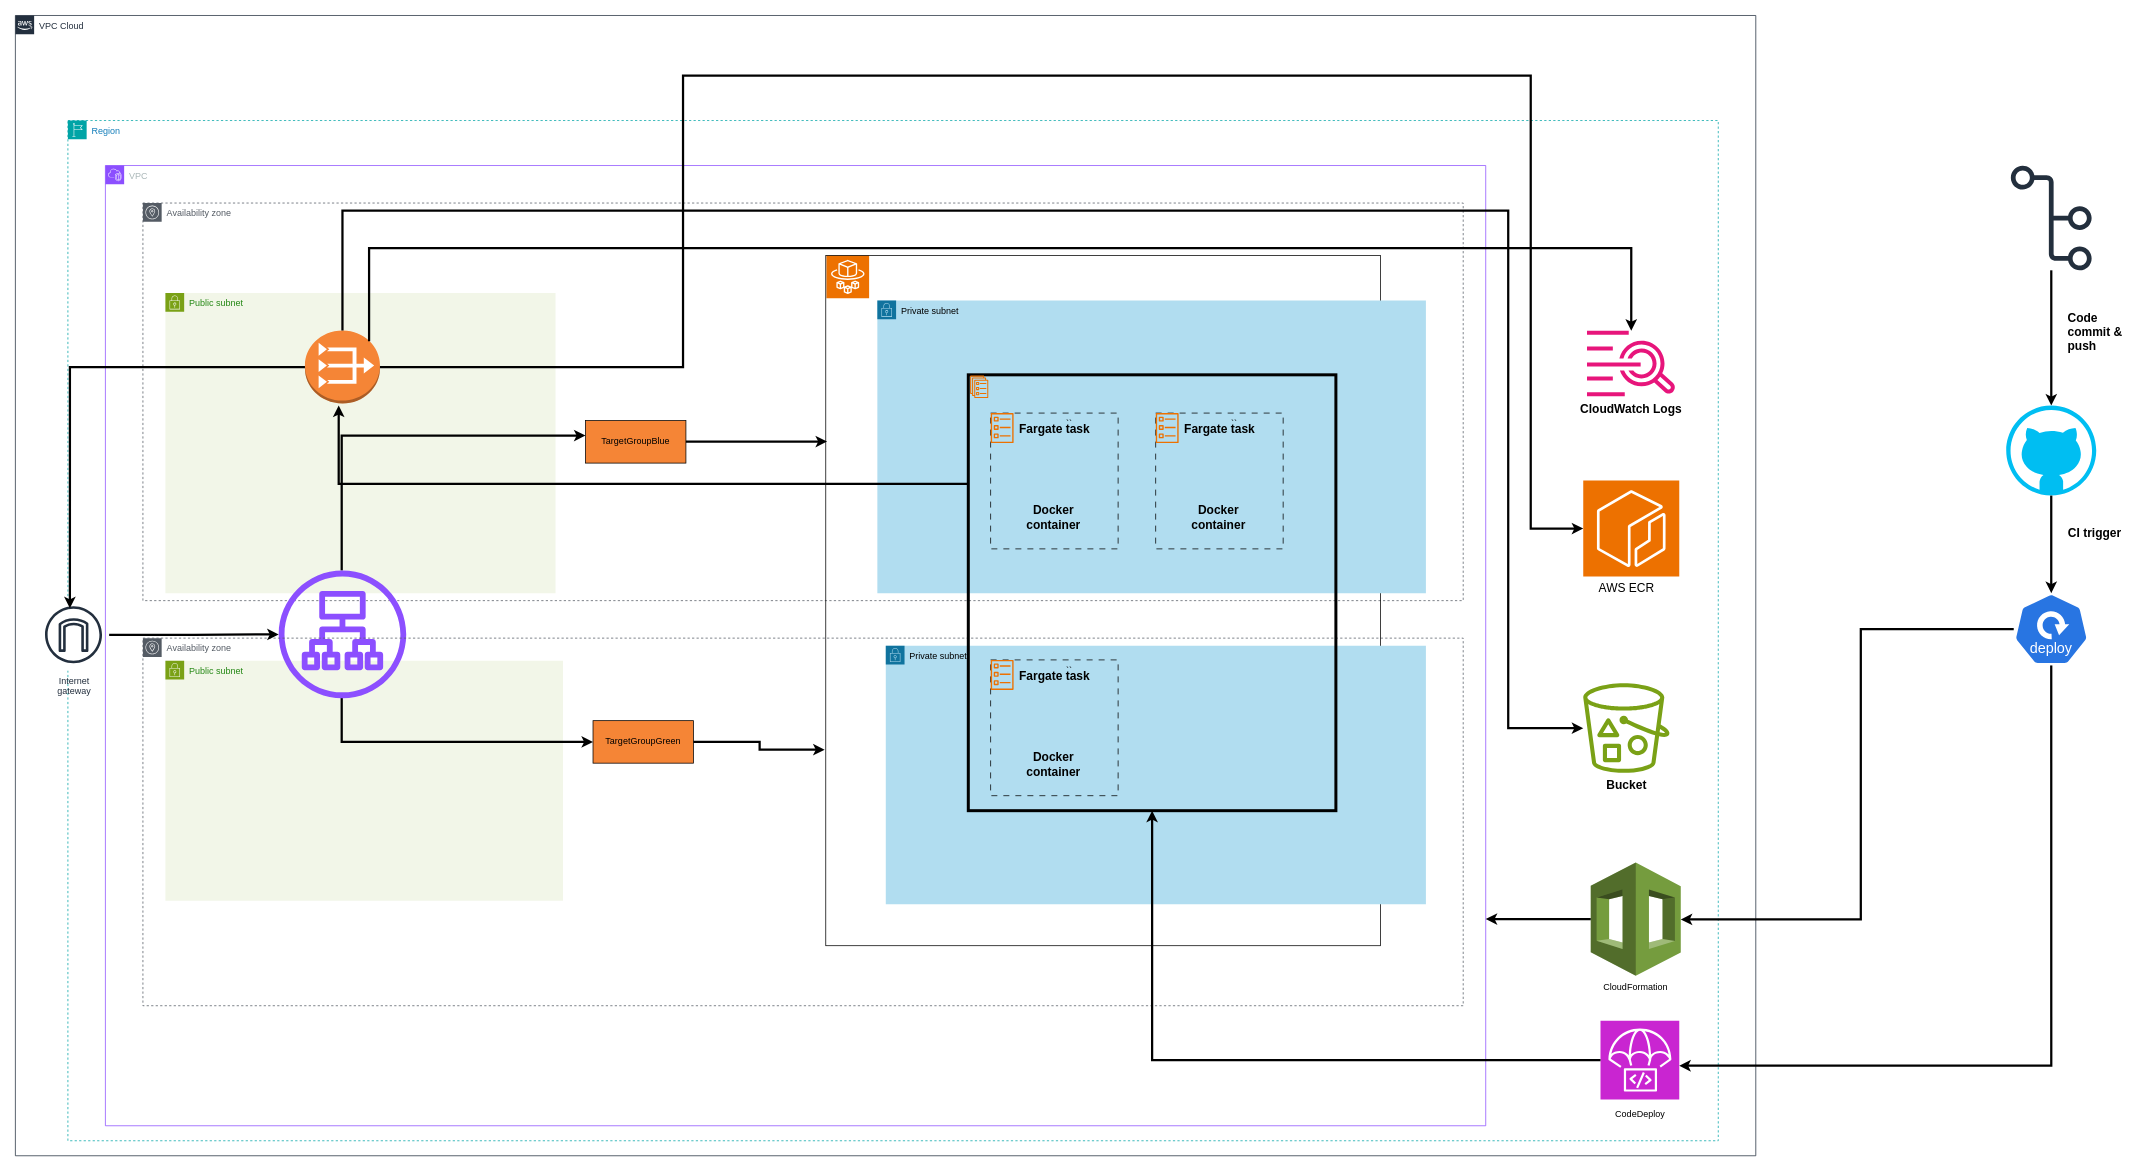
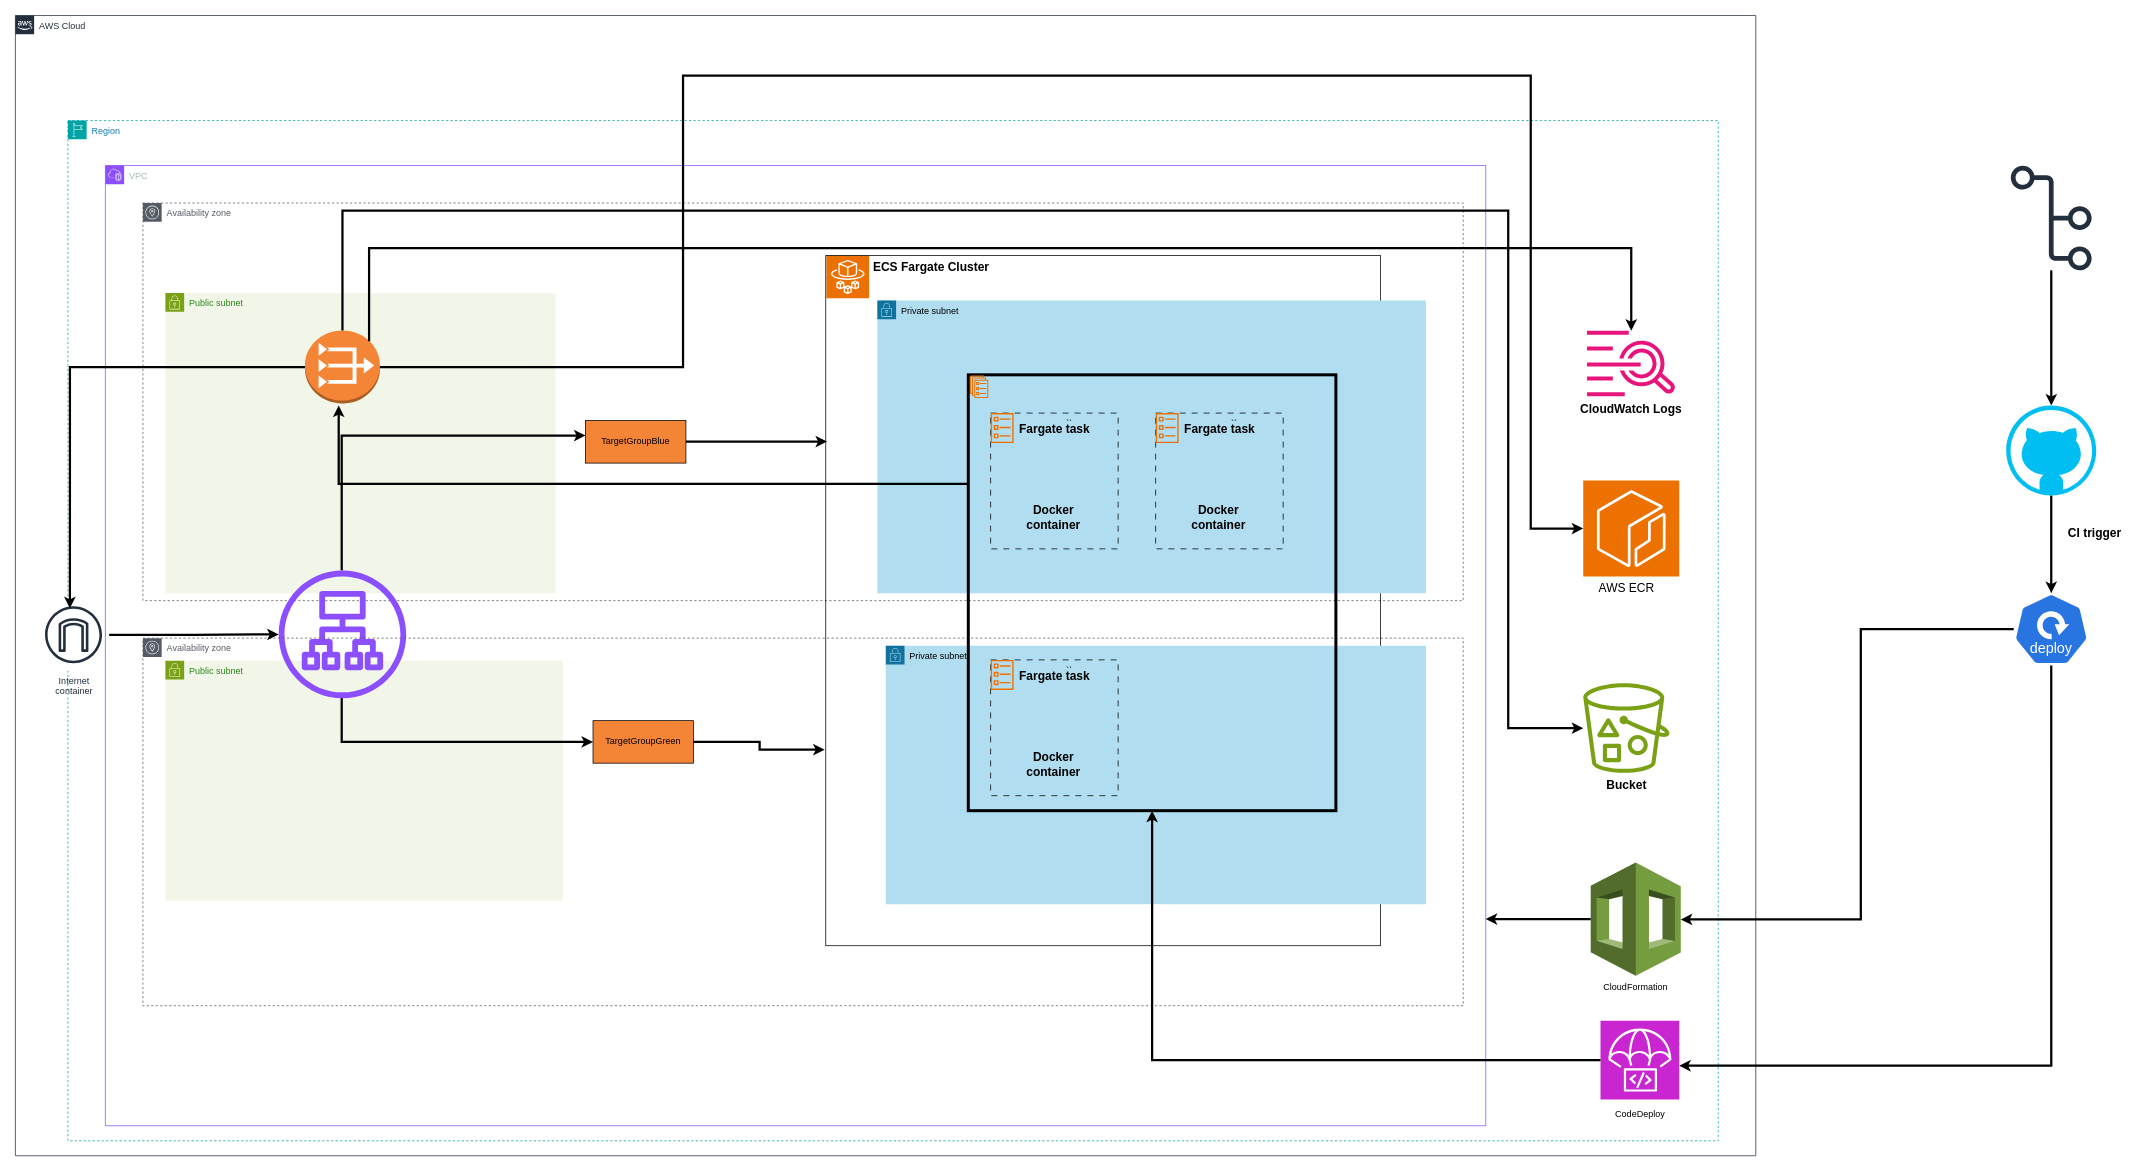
node "VPC Cloud": label "VPC Cloud" -> "AWS Cloud"
node "ECS Fargate Cluster": added
node "Code commit & push": removed
node "Internet gateway": label "Internet gateway" -> "Internet container"
